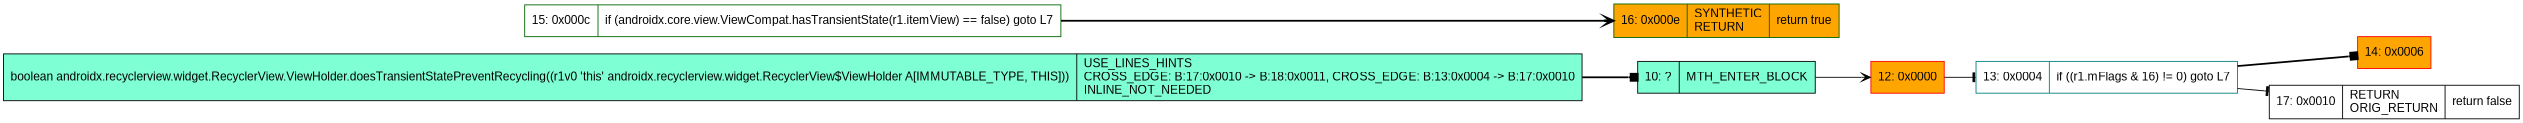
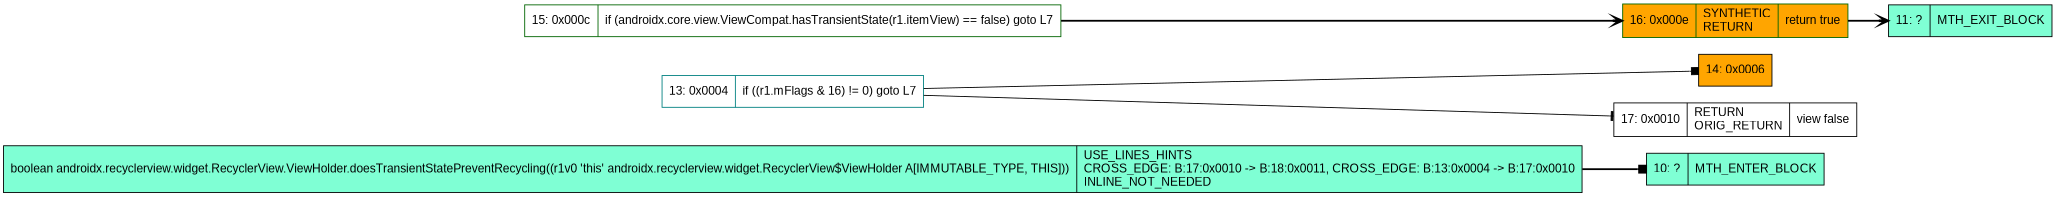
node "11: ?": added
node "14: 0x0006": color red -> black
edge "13: 0x0004" -> "14: 0x0006": style bold -> solid
node "12: 0x0000": removed
node "17: 0x0010": text "return false" -> "view false"
